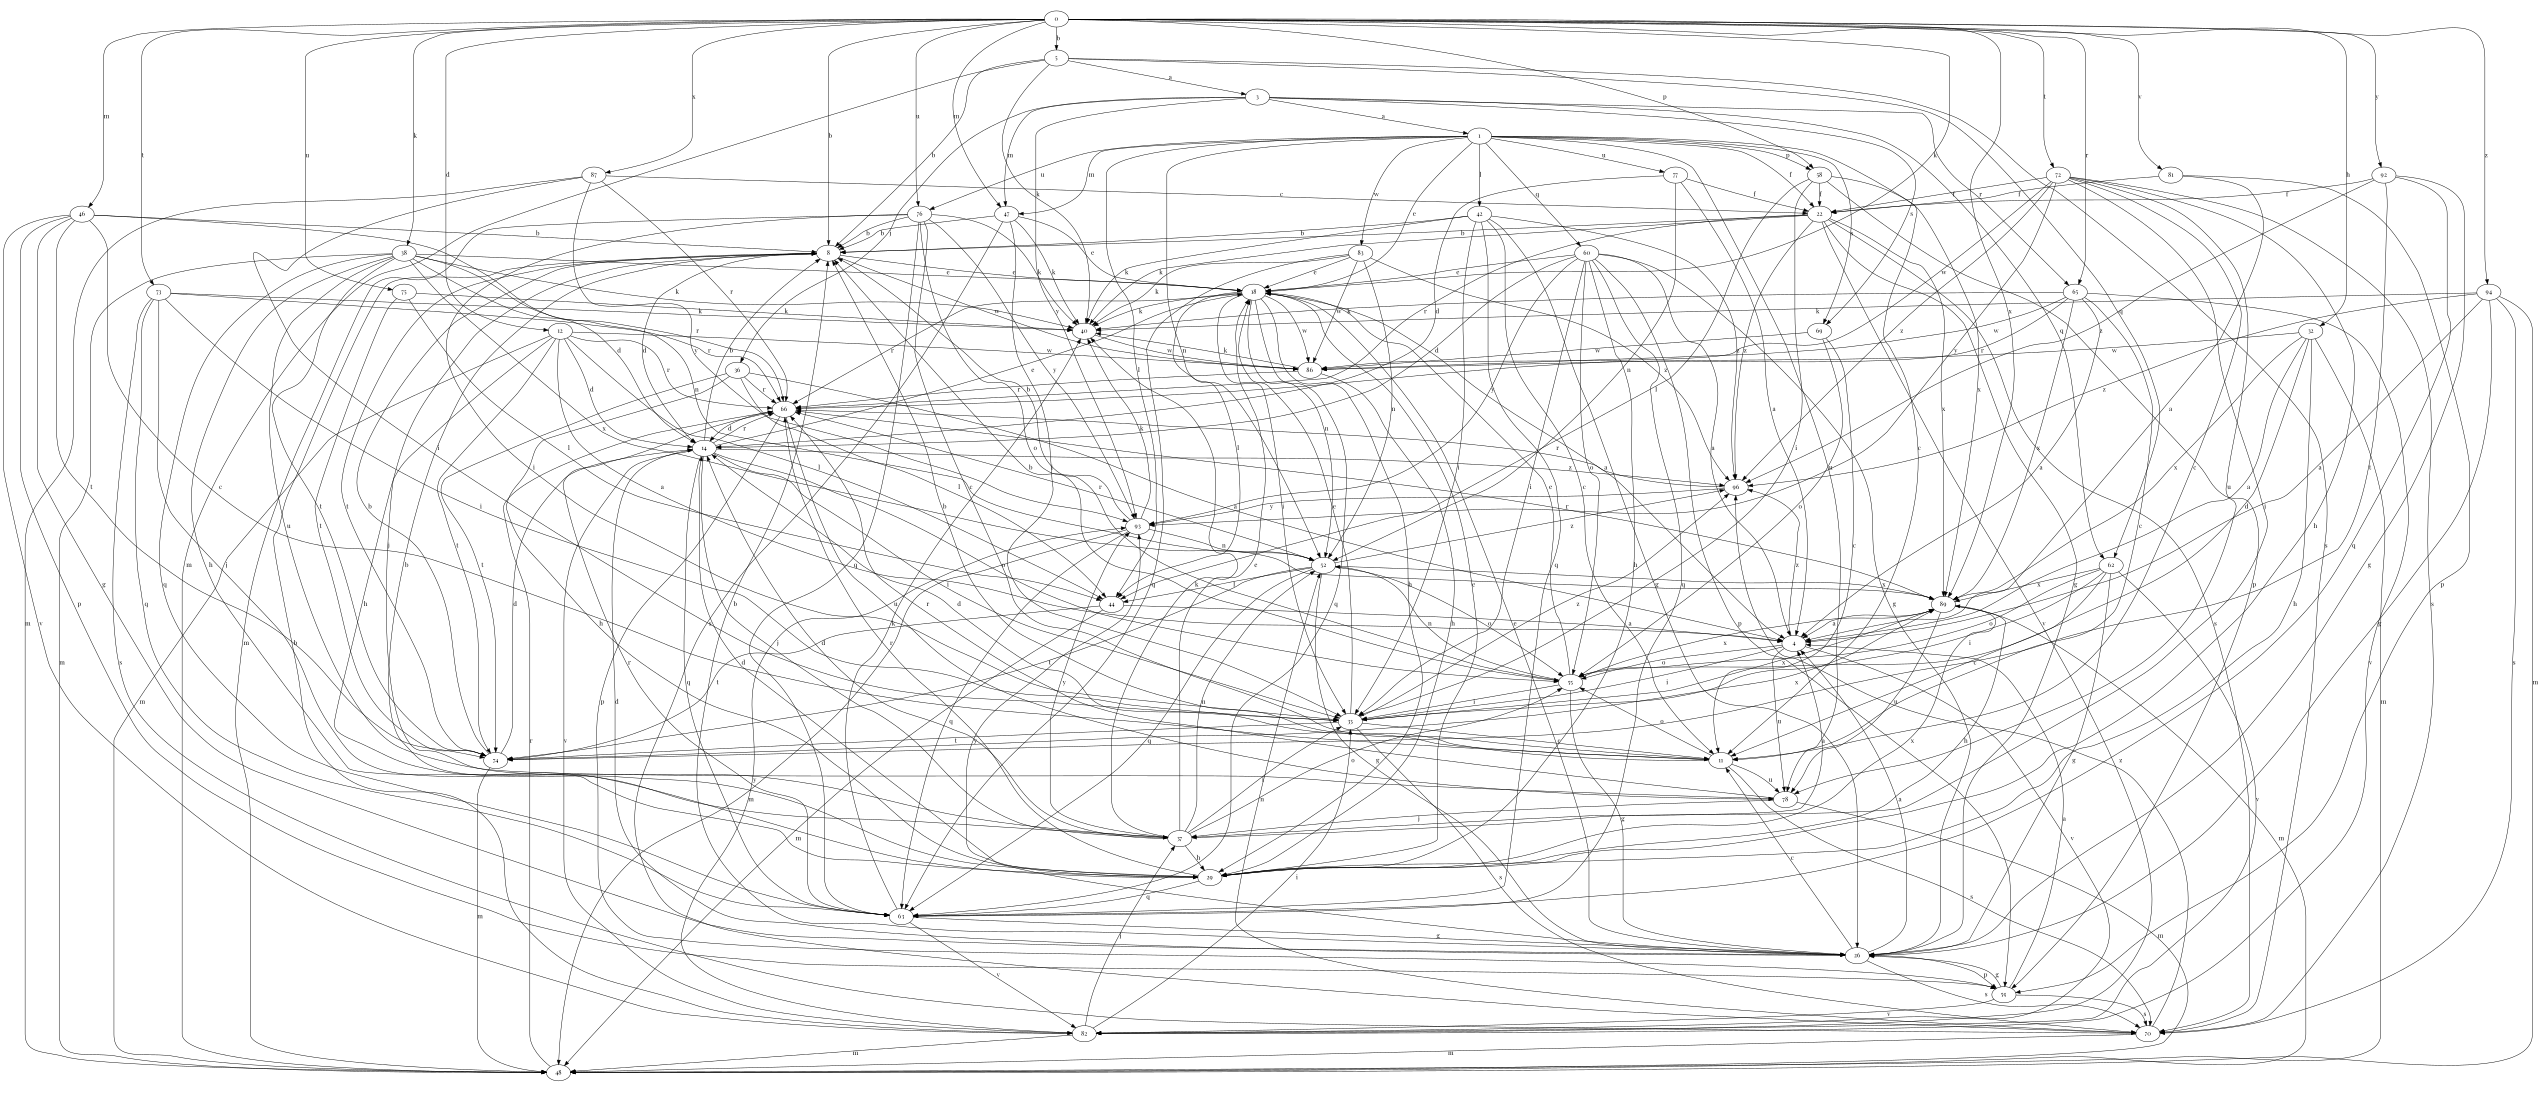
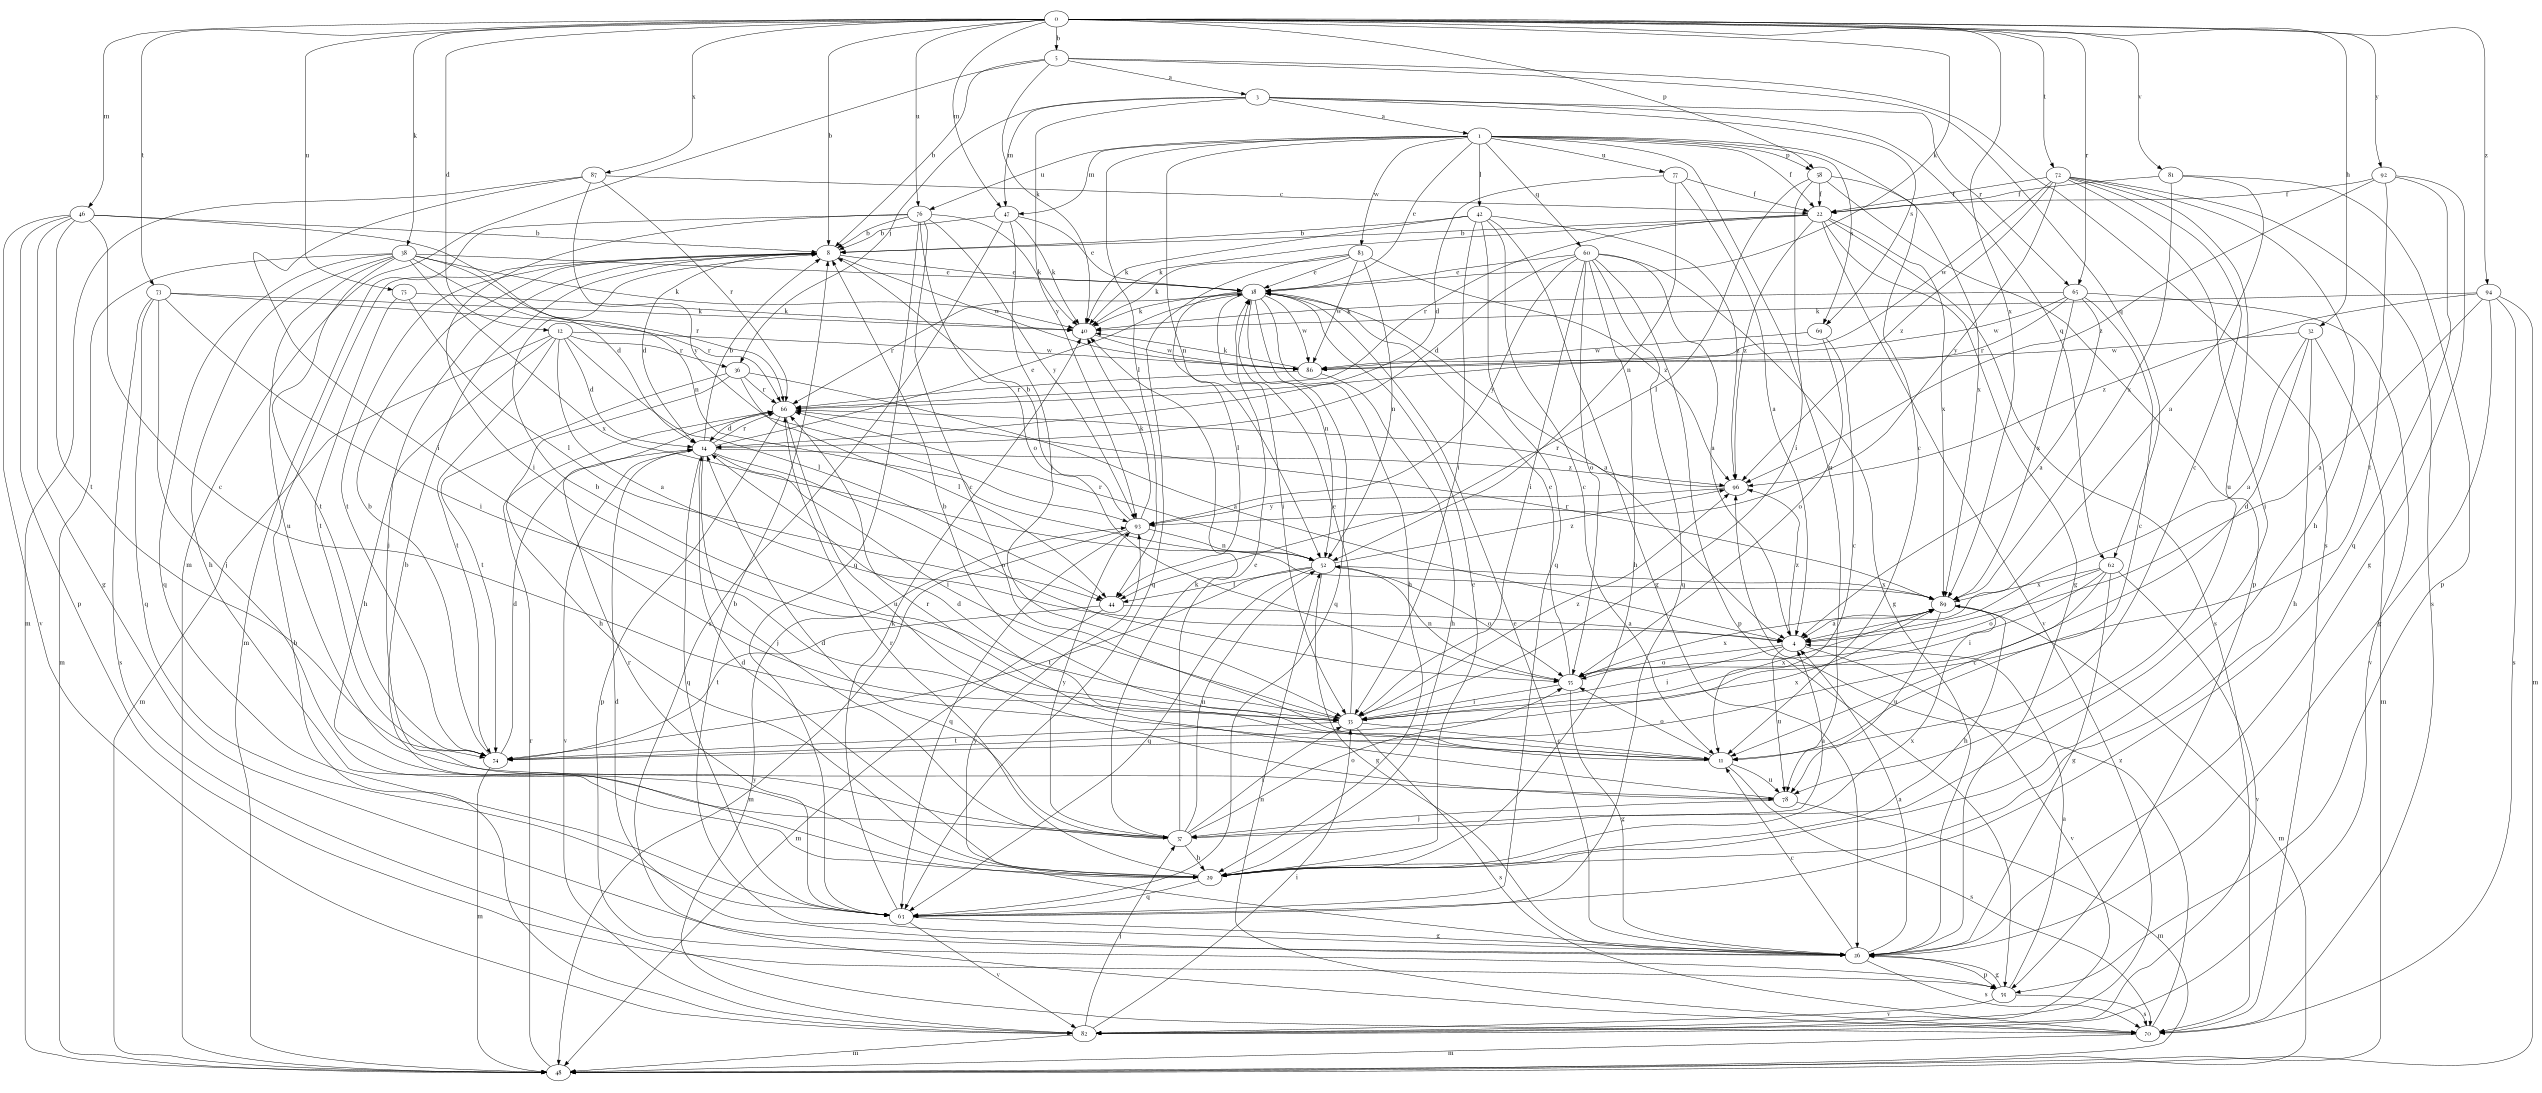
edge "12" -> "66": now "12" -> "36"
edge "32" -> "89": now "81" -> "89"
edge "55" -> "8": now "33" -> "8"
